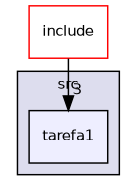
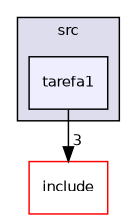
edge "include" -> "tarefa1": reversed
